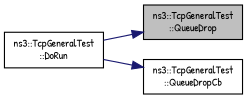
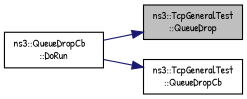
node "ns3::TcpGeneralTest ::DoRun": label "ns3::TcpGeneralTest ::DoRun" -> "ns3::QueueDropCb ::DoRun"
